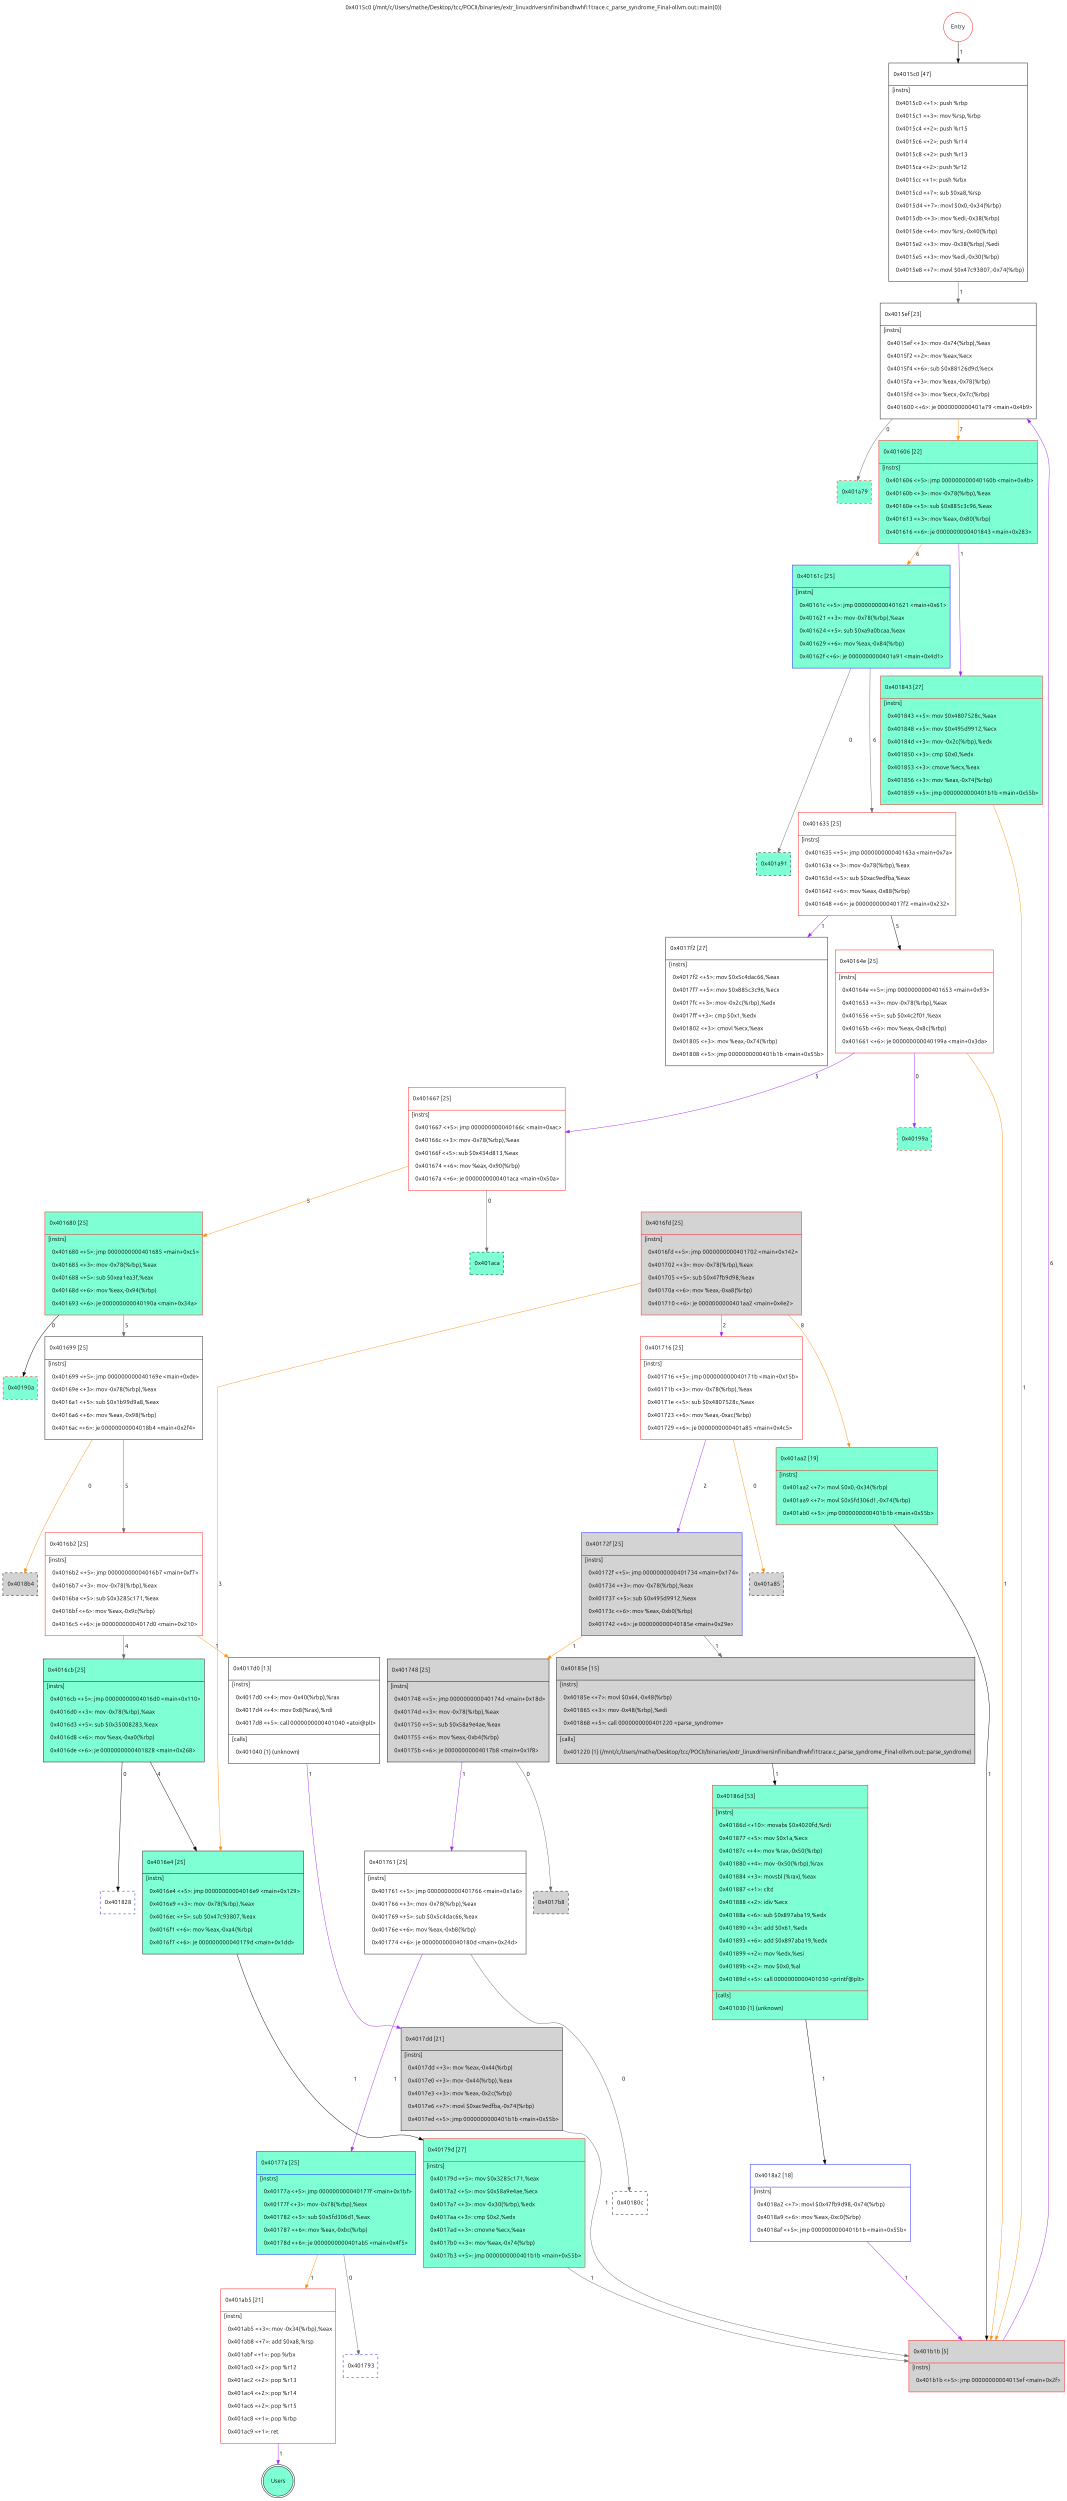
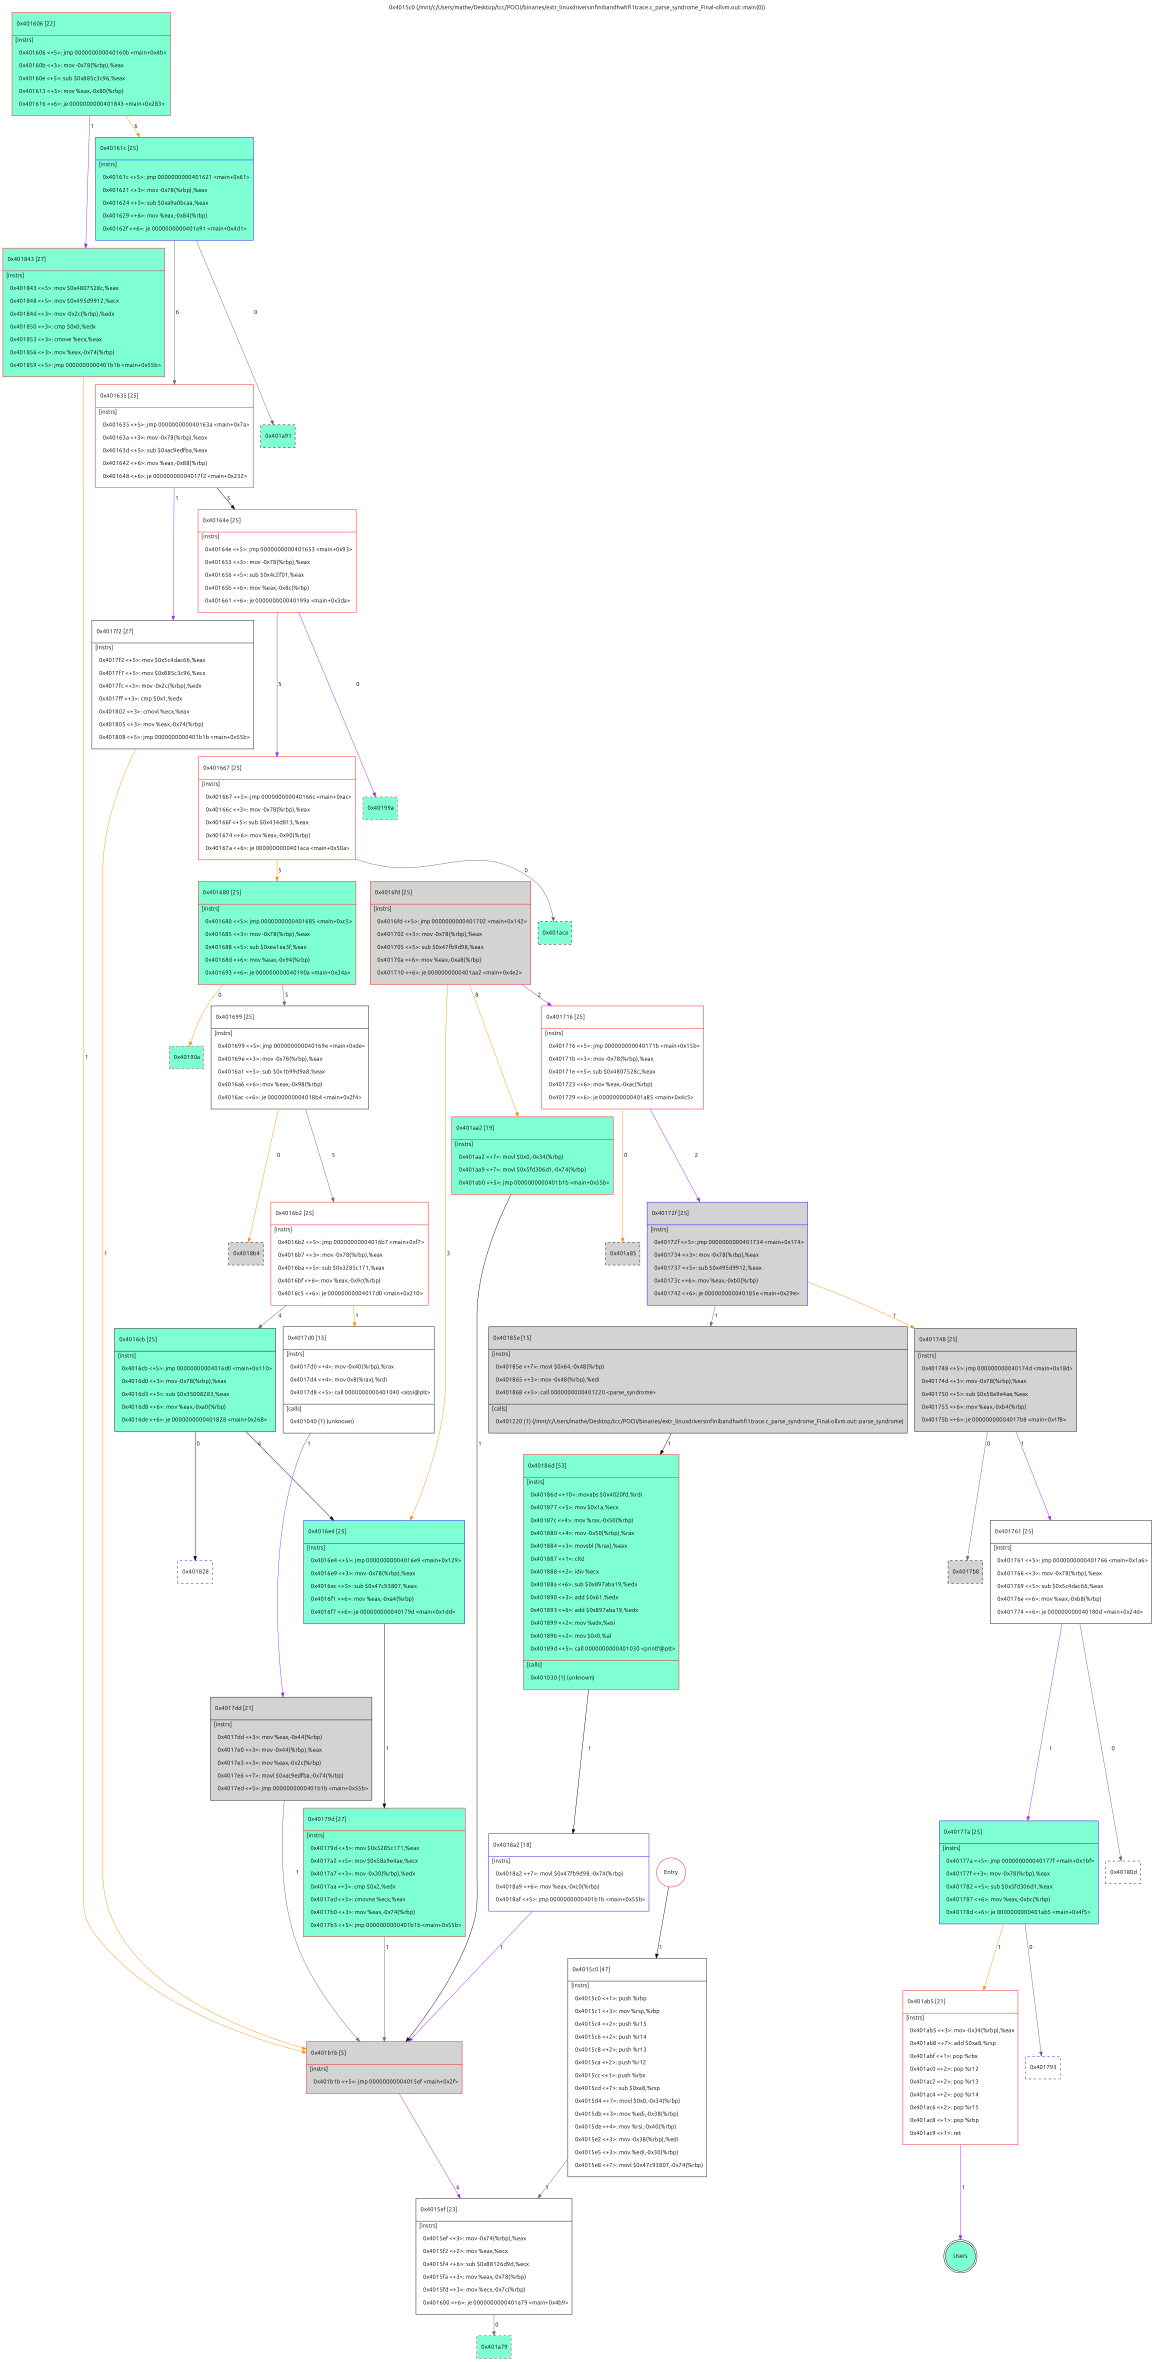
edge "0x4015ef [23]" -> "0x401606 [22]": removed, label "7"
edge "0x401680 [25]" -> "0x40190a": color black -> darkorange
edge "0x40164e [25]" -> "0x401b1b [5]": now "0x4017f2 [27]" -> "0x401b1b [5]"
node "0x4016e4 [25]": color black -> blue
